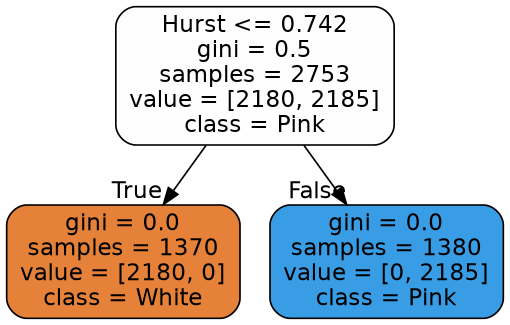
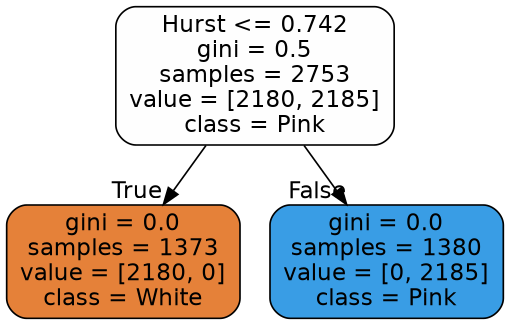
node "gini = 0.0 samples = 1370 value = [2180, 0] class = White": label "gini = 0.0 samples = 1370 value = [2180, 0] class = White" -> "gini = 0.0 samples = 1373 value = [2180, 0] class = White"
